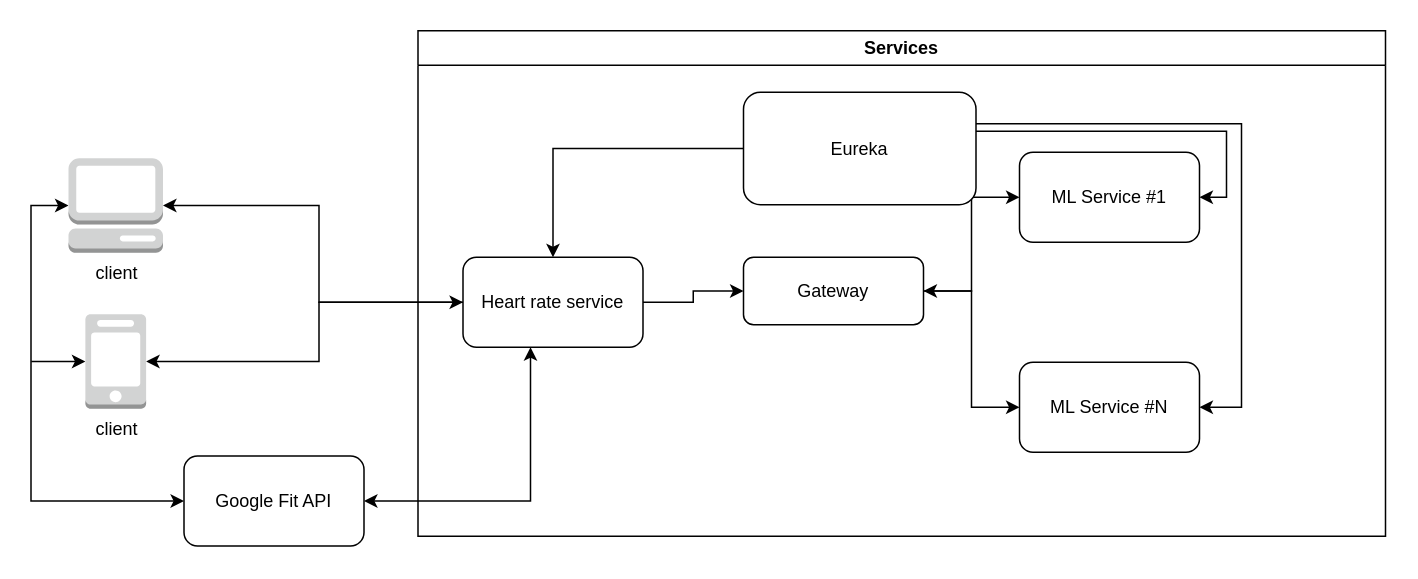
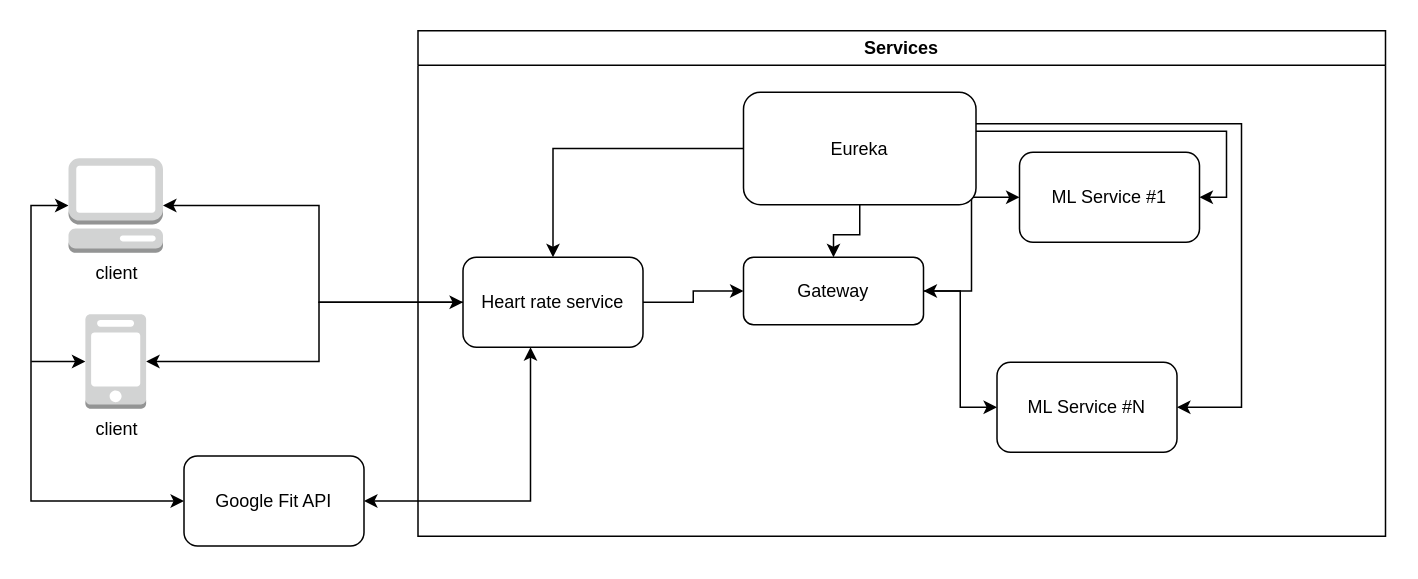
edge "Eureka" -> "Gateway": added
node "ML Service #N": moved (1109, 407) -> (1087, 407)
